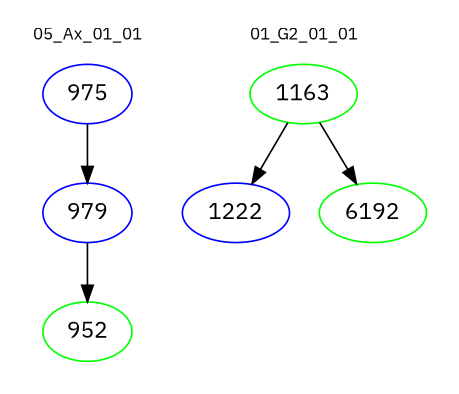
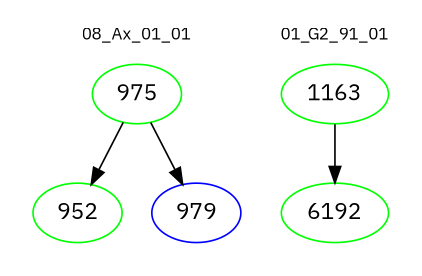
cluster "05_Ax_01_01": label "05_Ax_01_01" -> "08_Ax_01_01"
cluster "01_G2_01_01": label "01_G2_01_01" -> "01_G2_91_01"
node "975": color blue -> green
node "1222": removed
edge "979" -> "952": now "975" -> "952"
